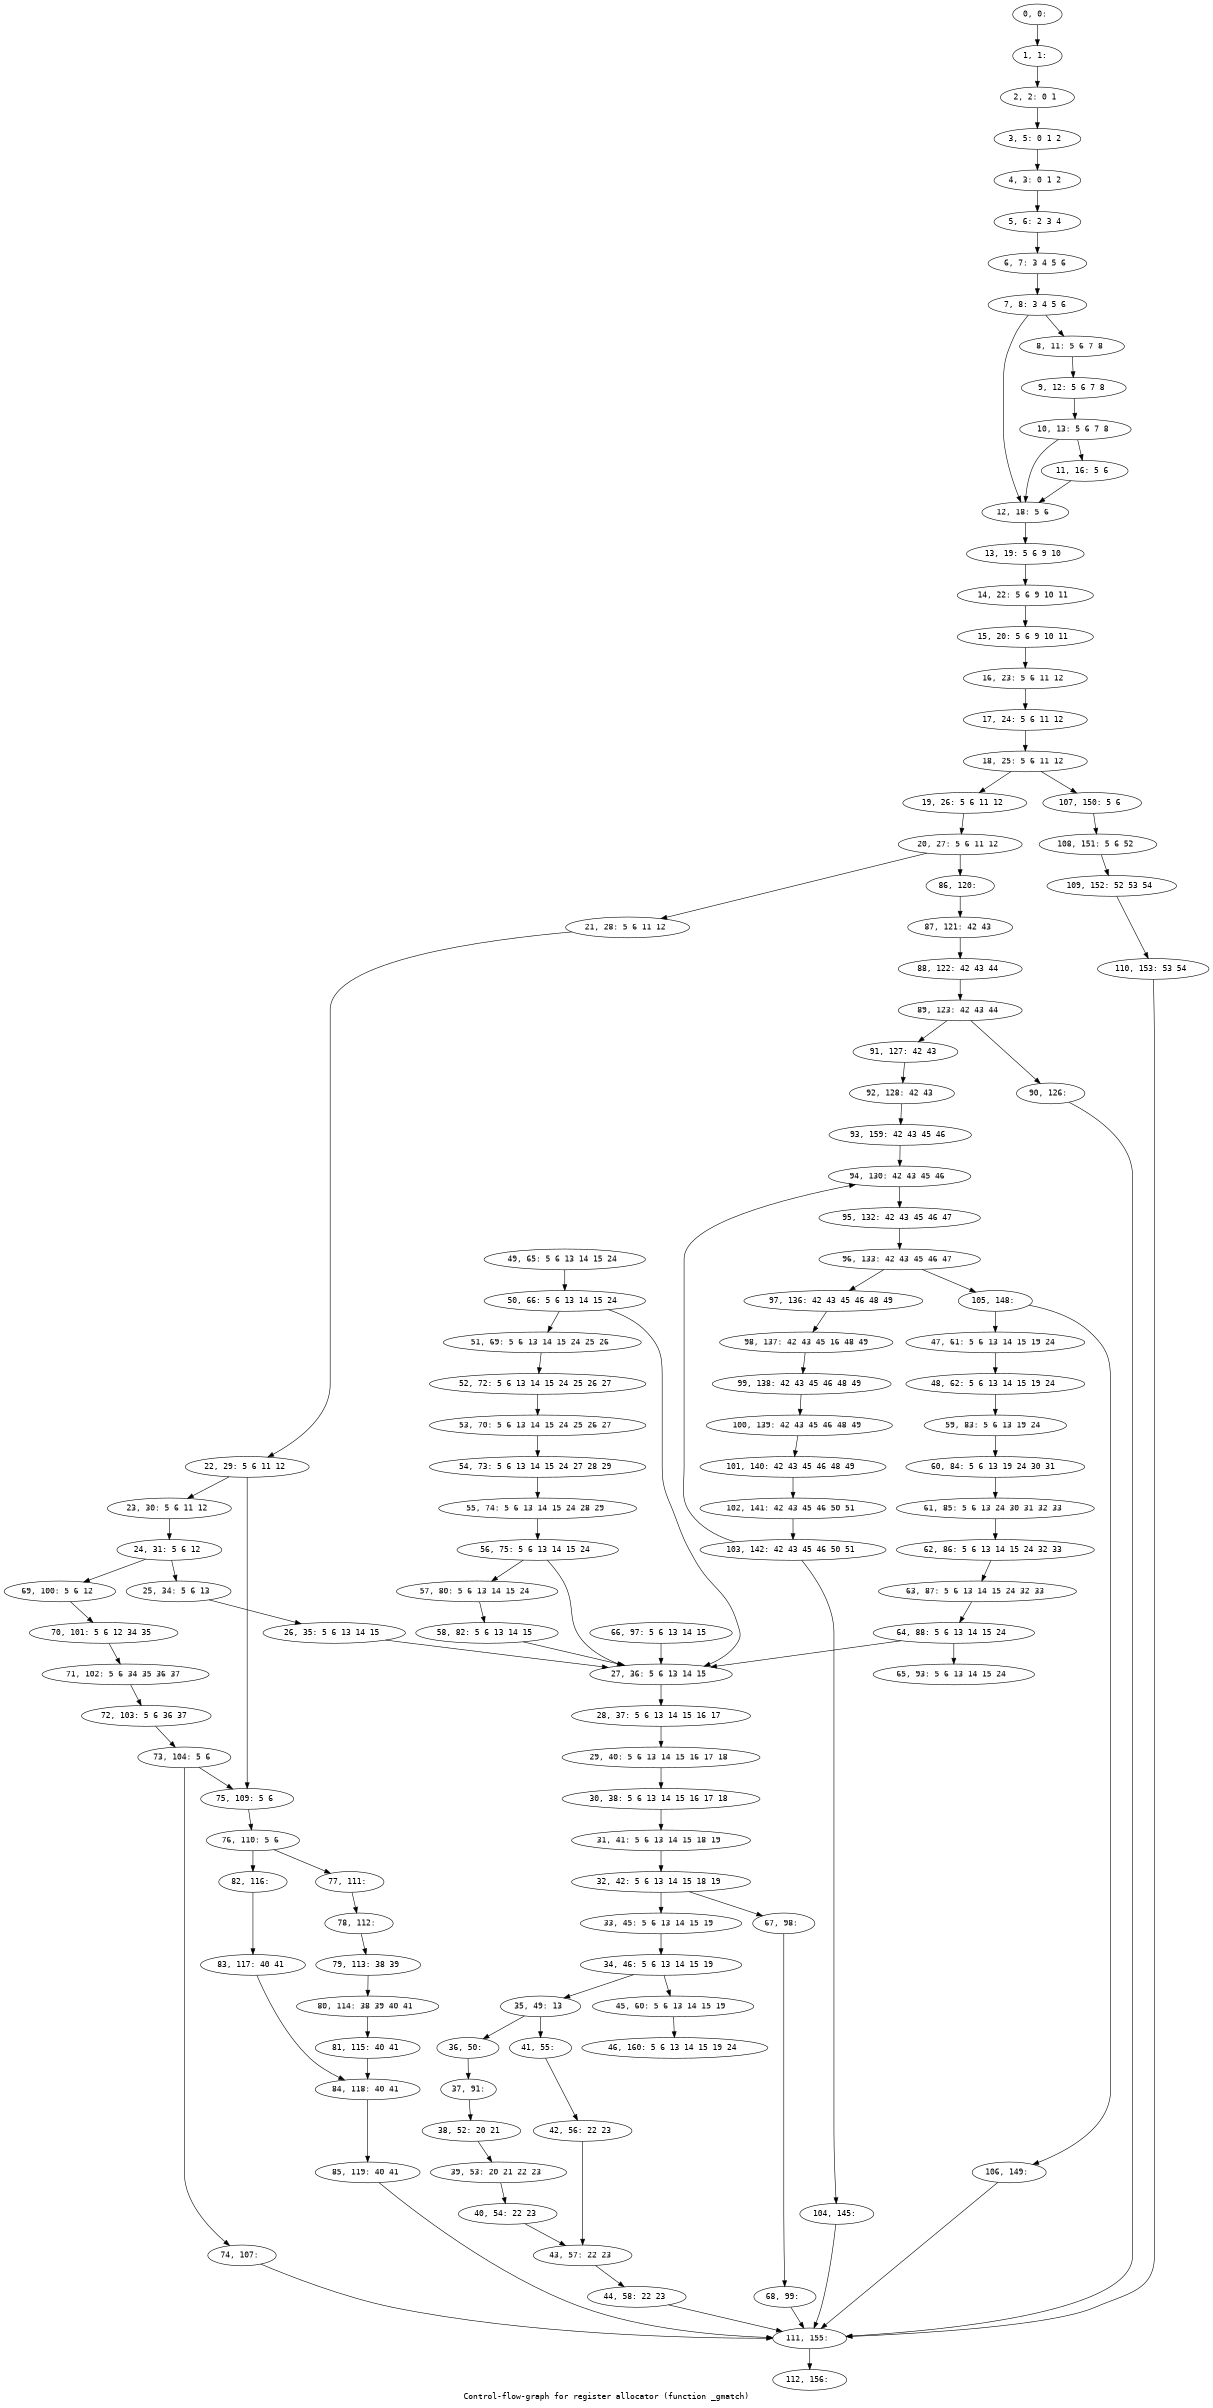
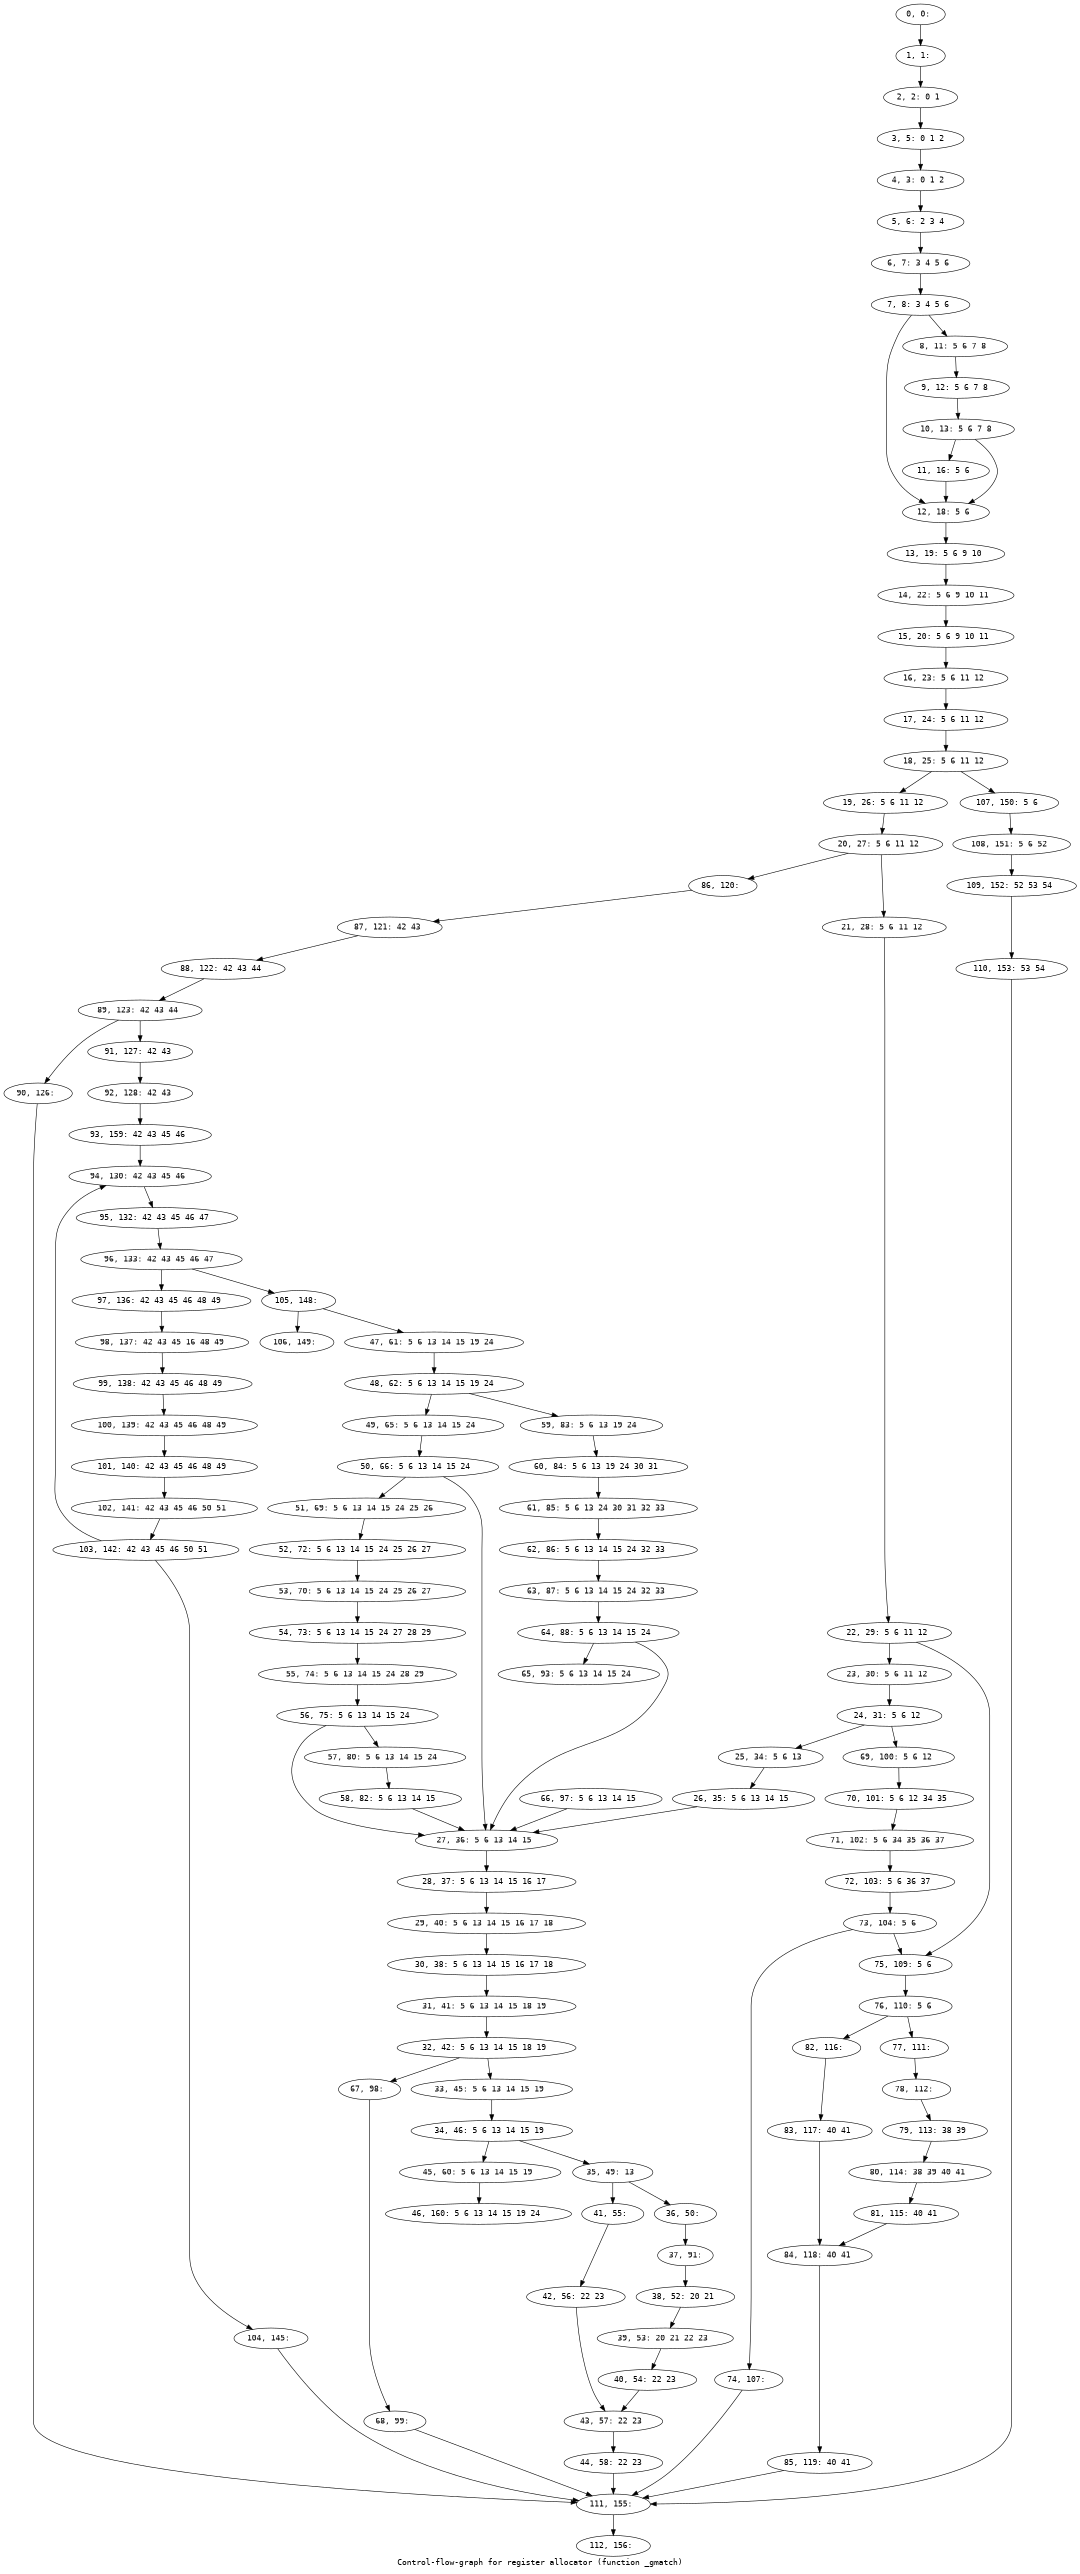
edge "48, 62: 5 6 13 14 15 19 24" -> "49, 65: 5 6 13 14 15 24": added
edge "106, 149:" -> "111, 155:": removed
